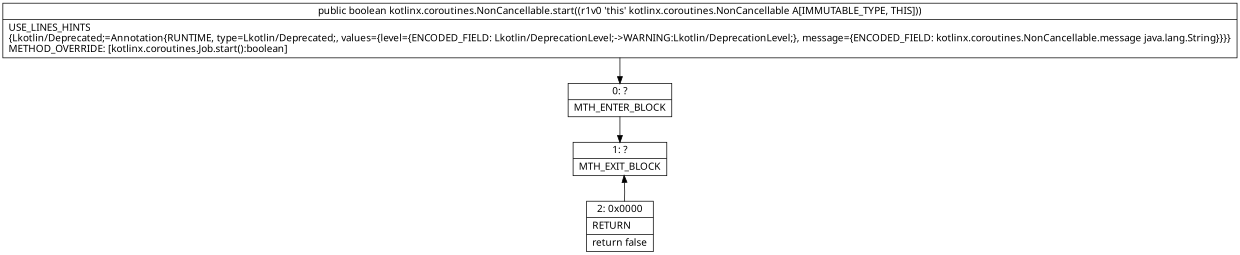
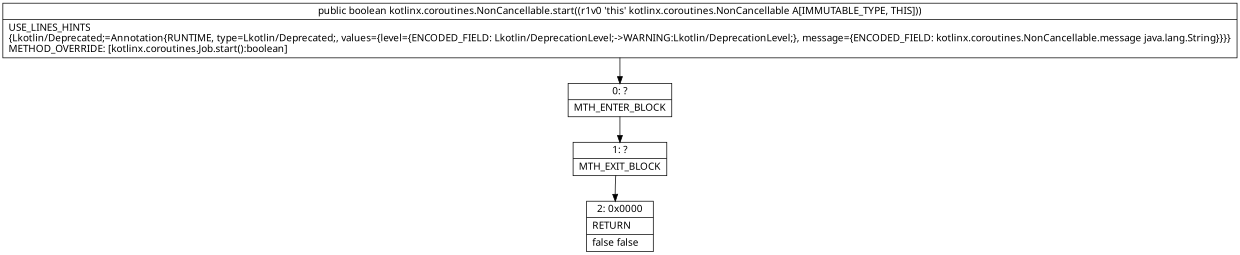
edge "2: 0x0000" -> "1: ?": reversed
node "2: 0x0000": text "return false" -> "false false"
